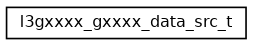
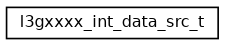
node "l3gxxxx_gxxxx_data_src_t": label "l3gxxxx_gxxxx_data_src_t" -> "l3gxxxx_int_data_src_t"
